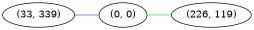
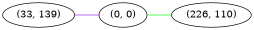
node "(33, 339)": label "(33, 339)" -> "(33, 139)"
node "(226, 119)": label "(226, 119)" -> "(226, 110)"
